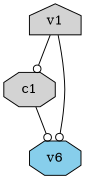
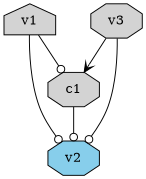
node "v3": added
node "v6": label "v6" -> "v2"
